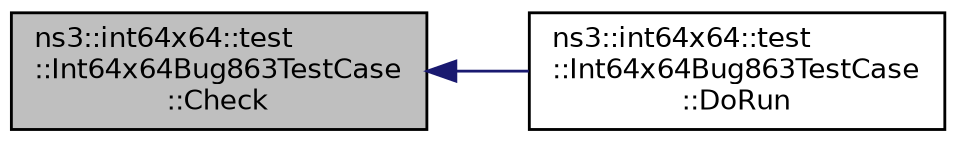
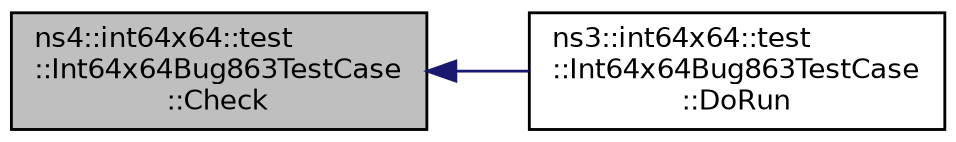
node "ns3::int64x64::test ::Int64x64Bug863TestCase ::Check": label "ns3::int64x64::test ::Int64x64Bug863TestCase ::Check" -> "ns4::int64x64::test ::Int64x64Bug863TestCase ::Check"
